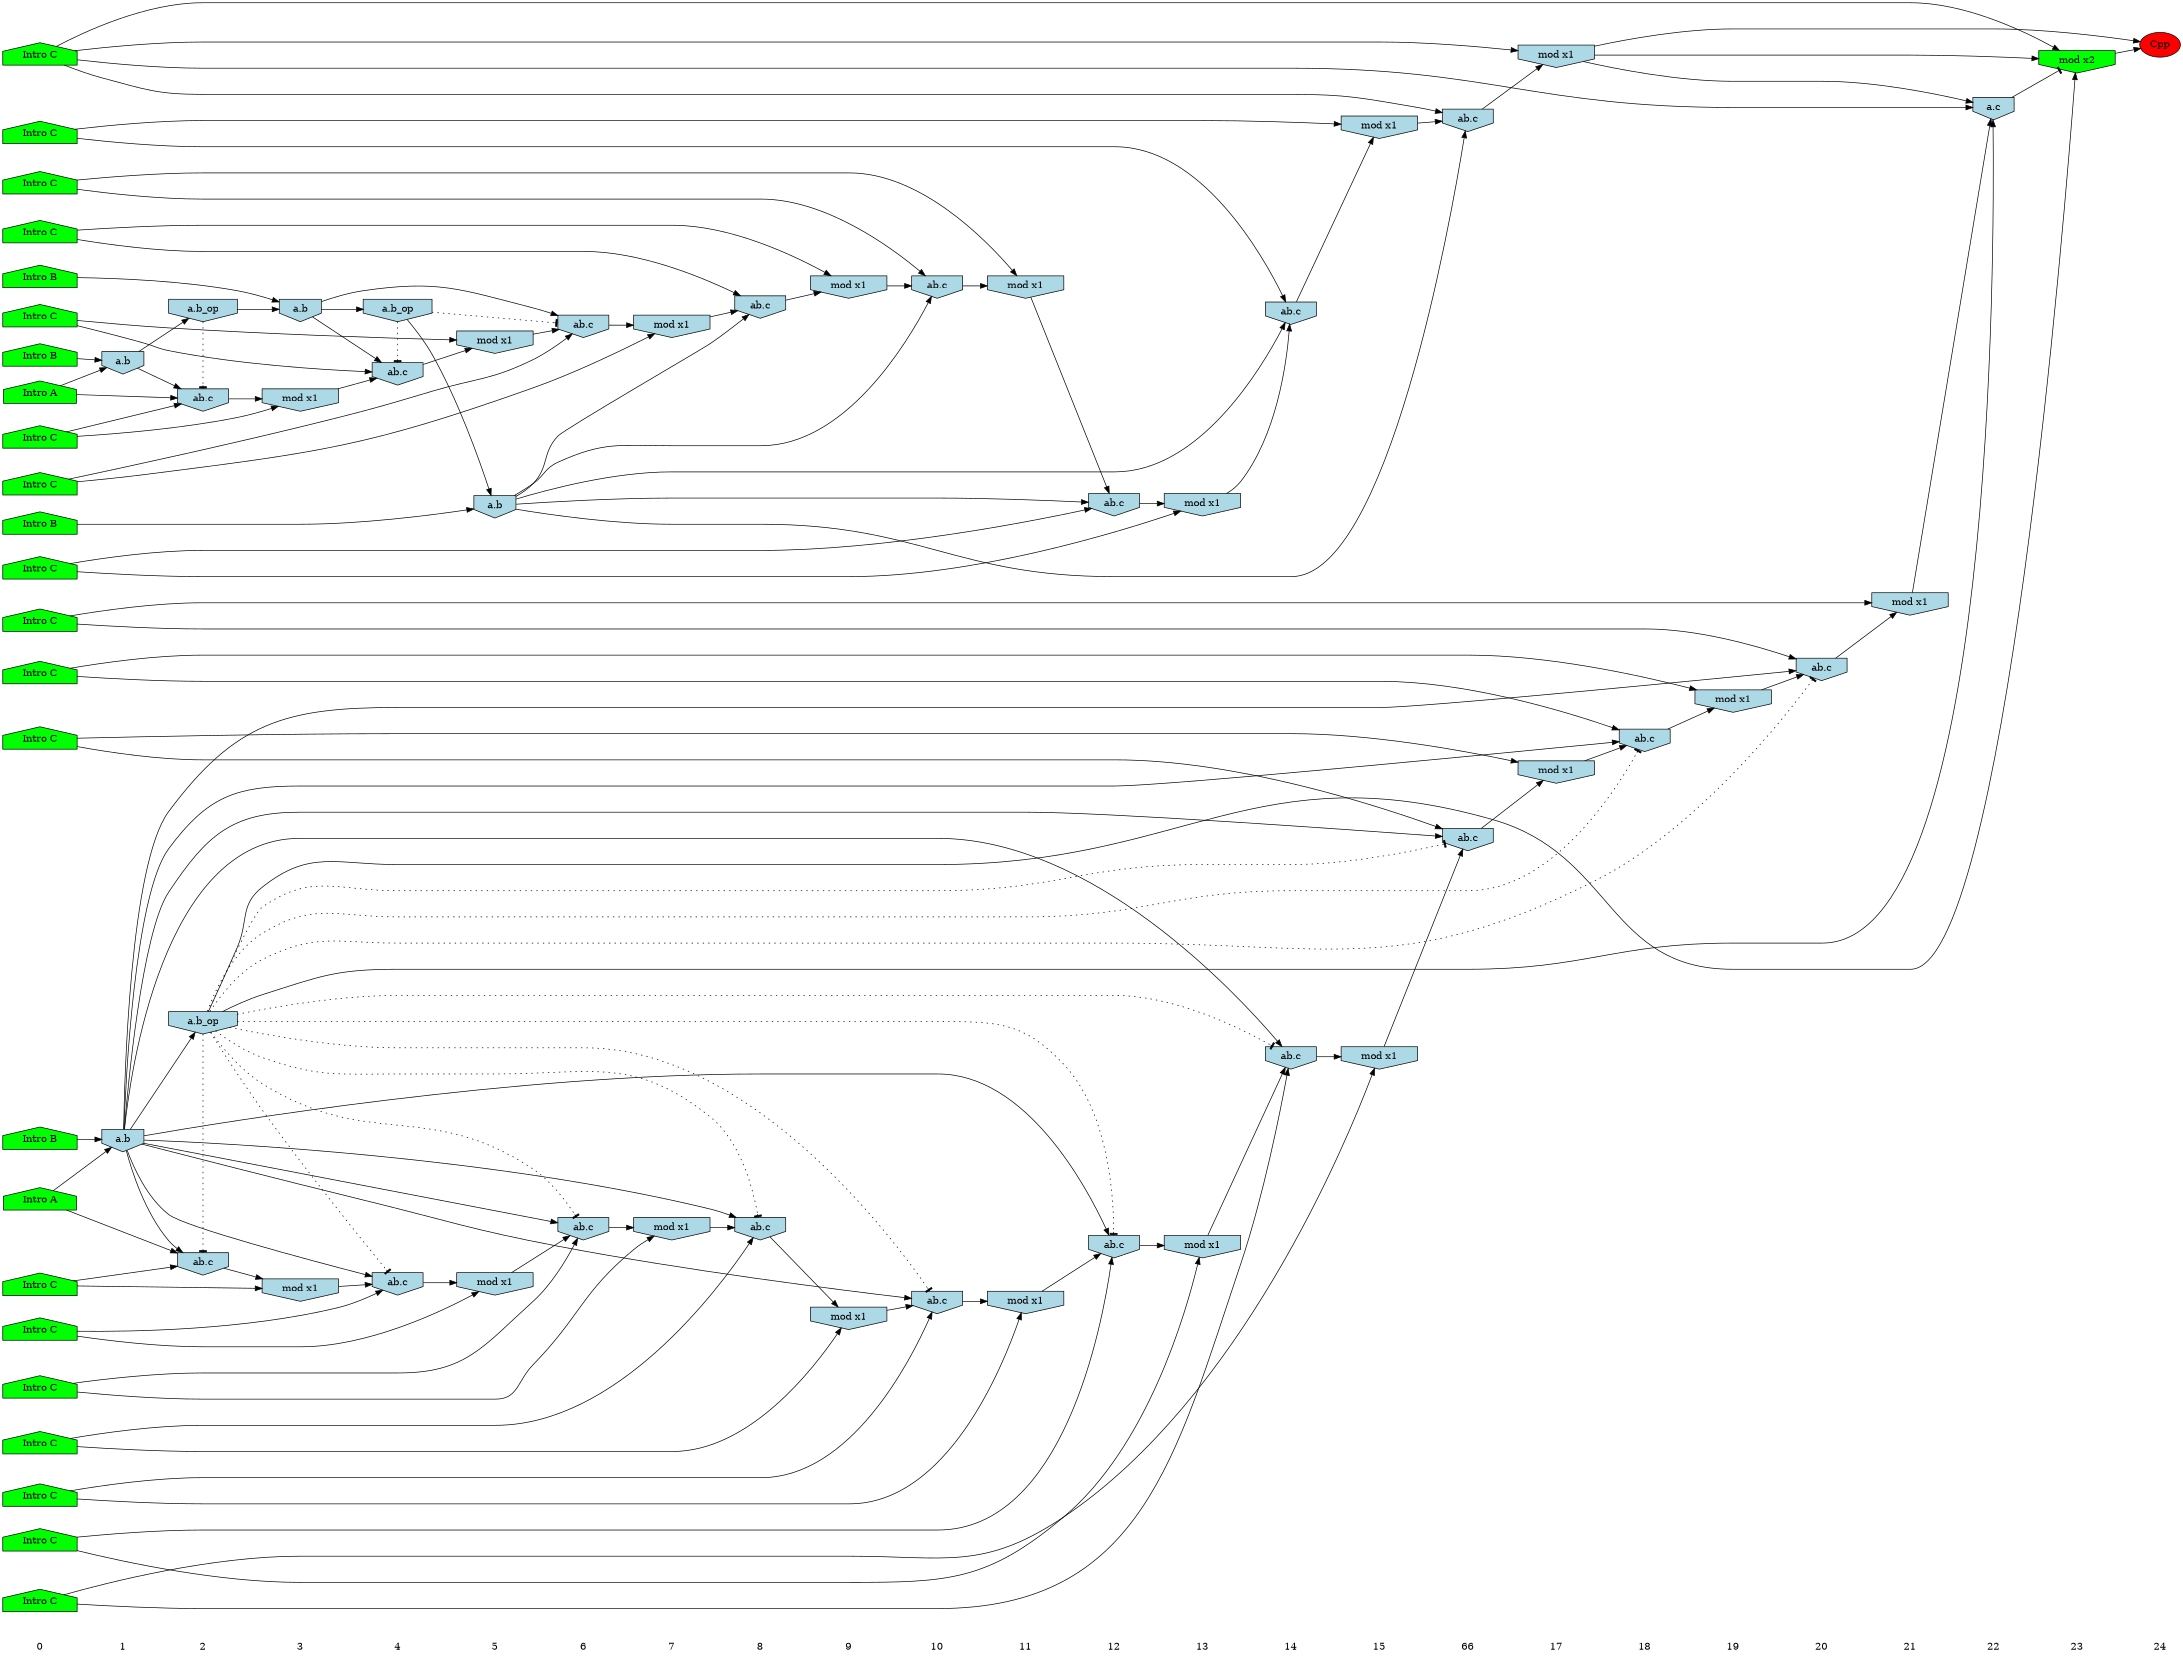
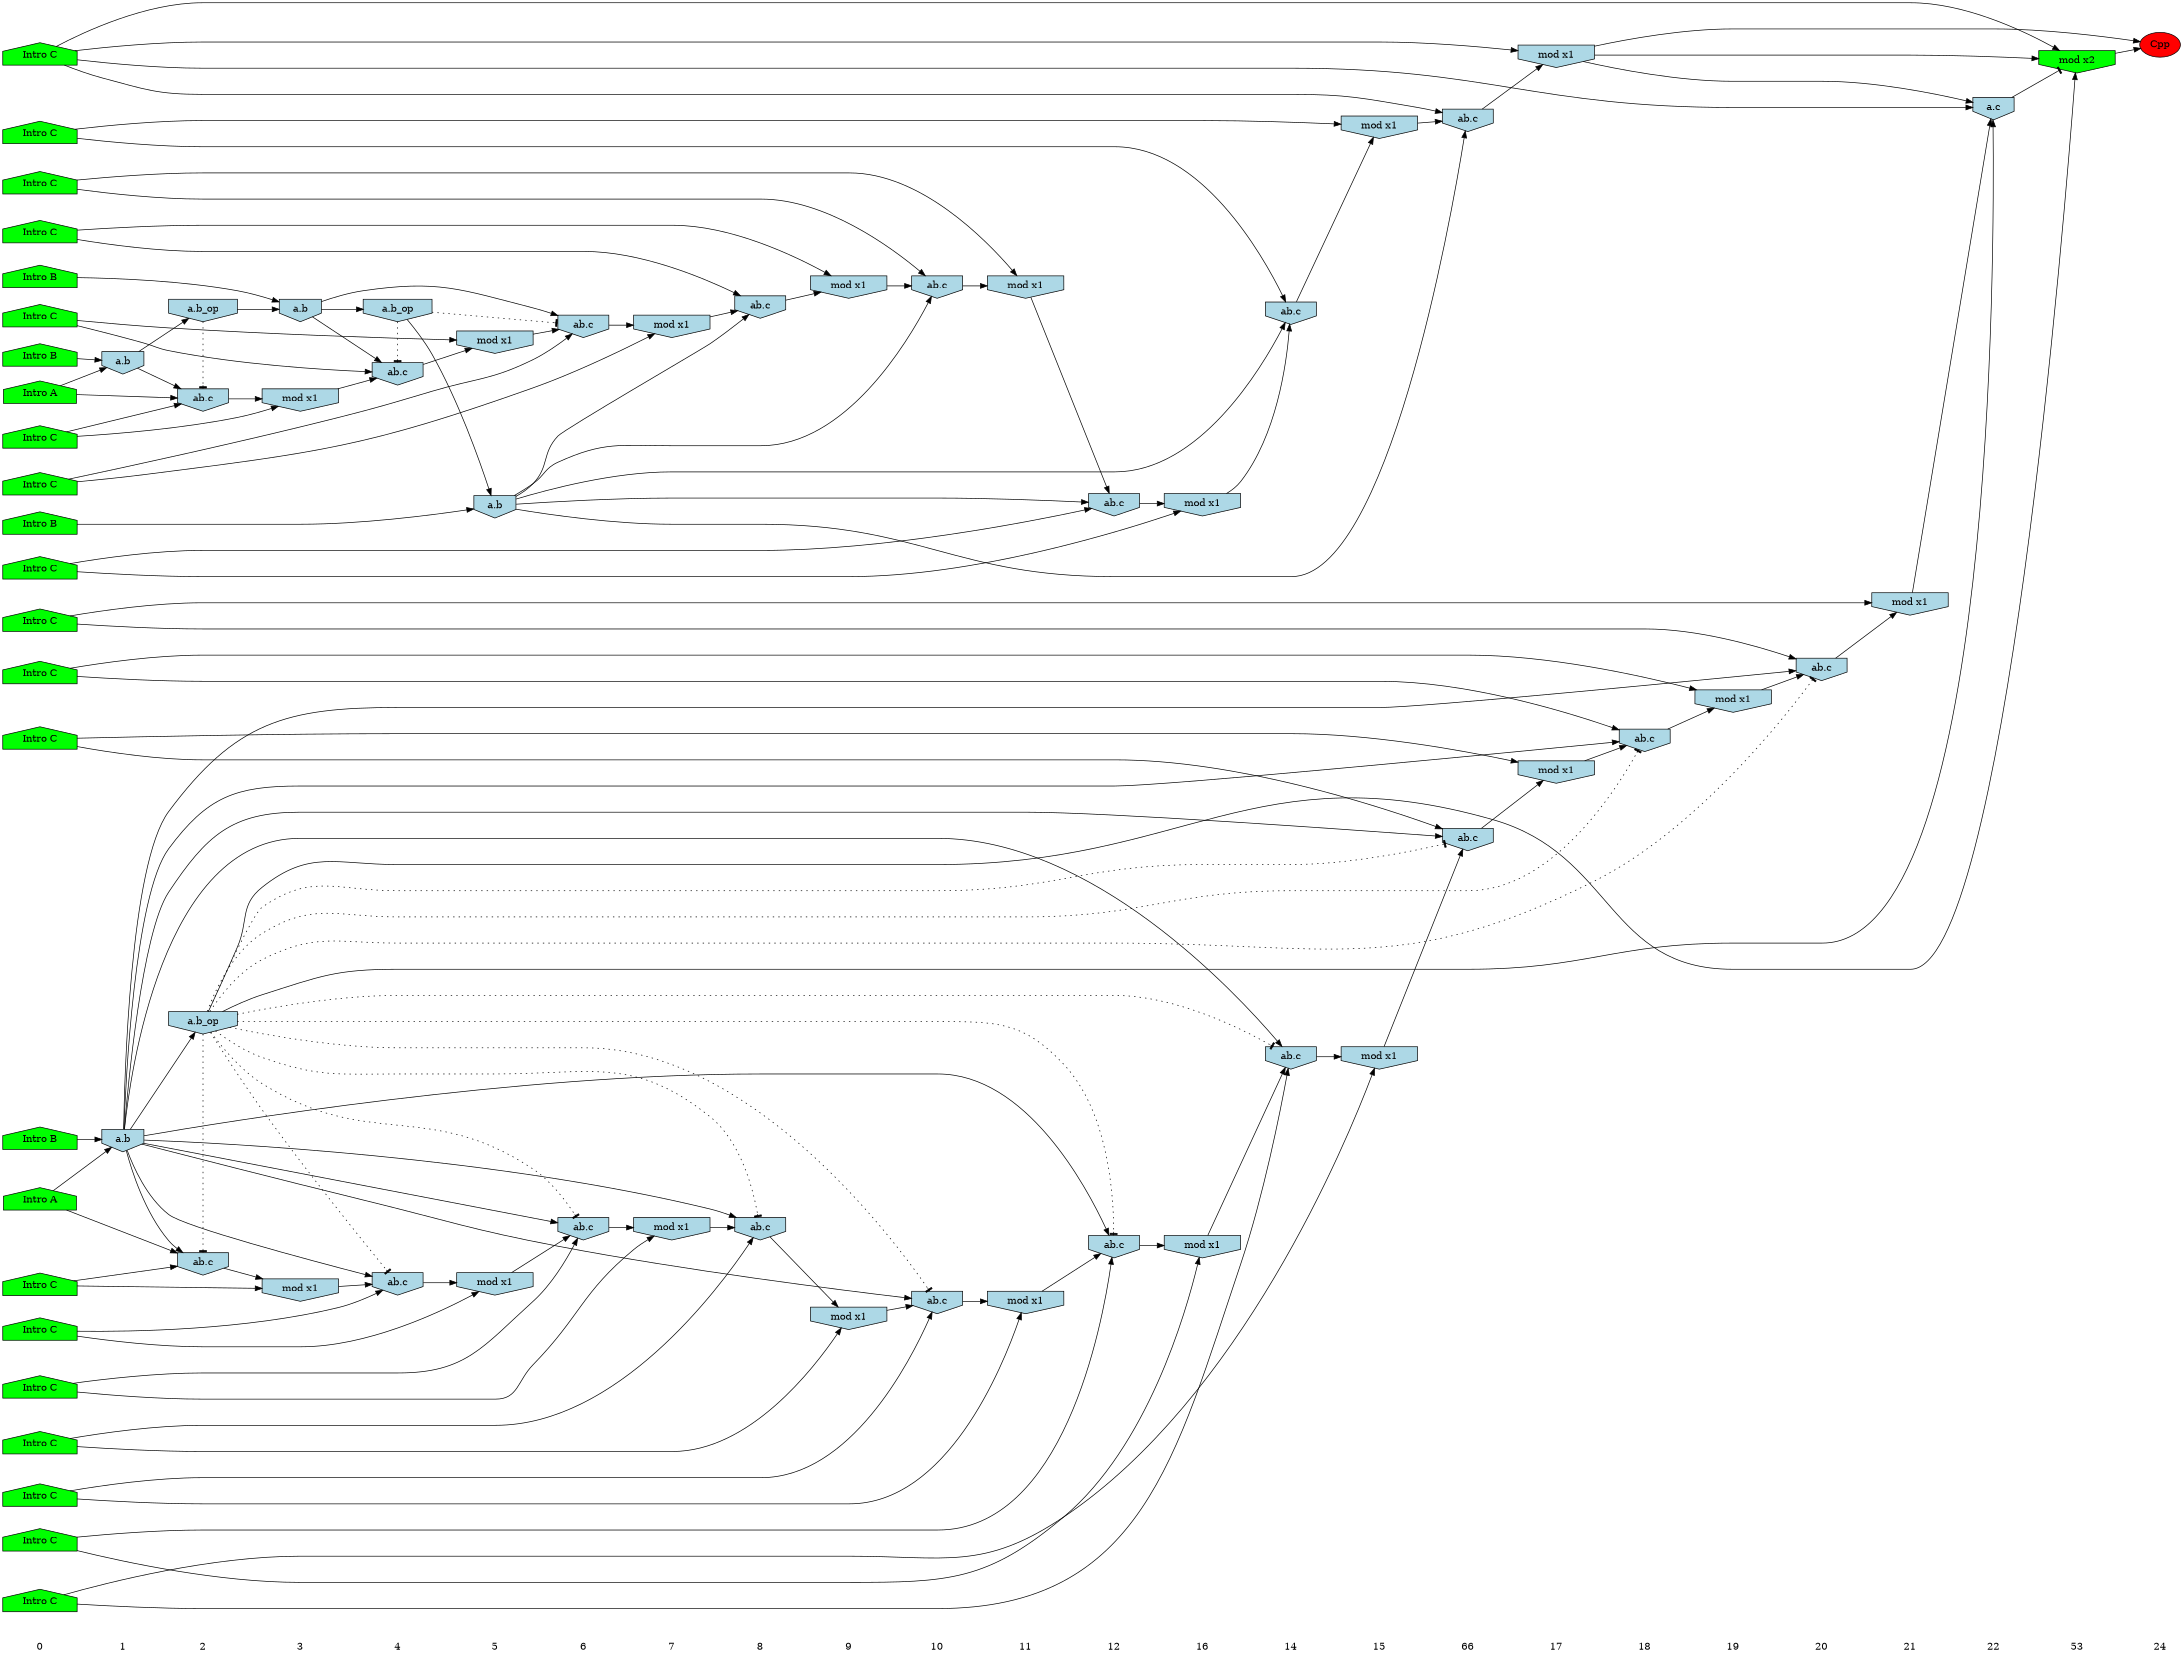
node "13": label "13" -> "16"
node "23": label "23" -> "53"
